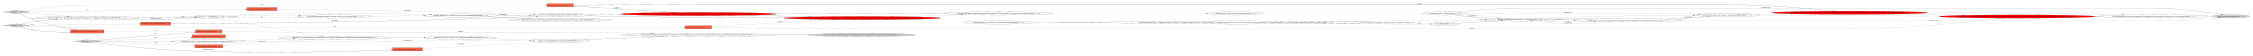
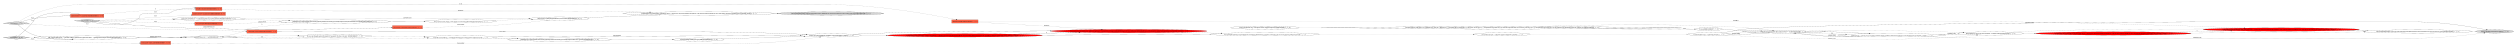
node "Deadline deadline@@@2@@@['1', '0', '0']": removed
node "assertNotNull(jobToMigrate.getJobID())@@@9@@@['1', '1', '0']": added
